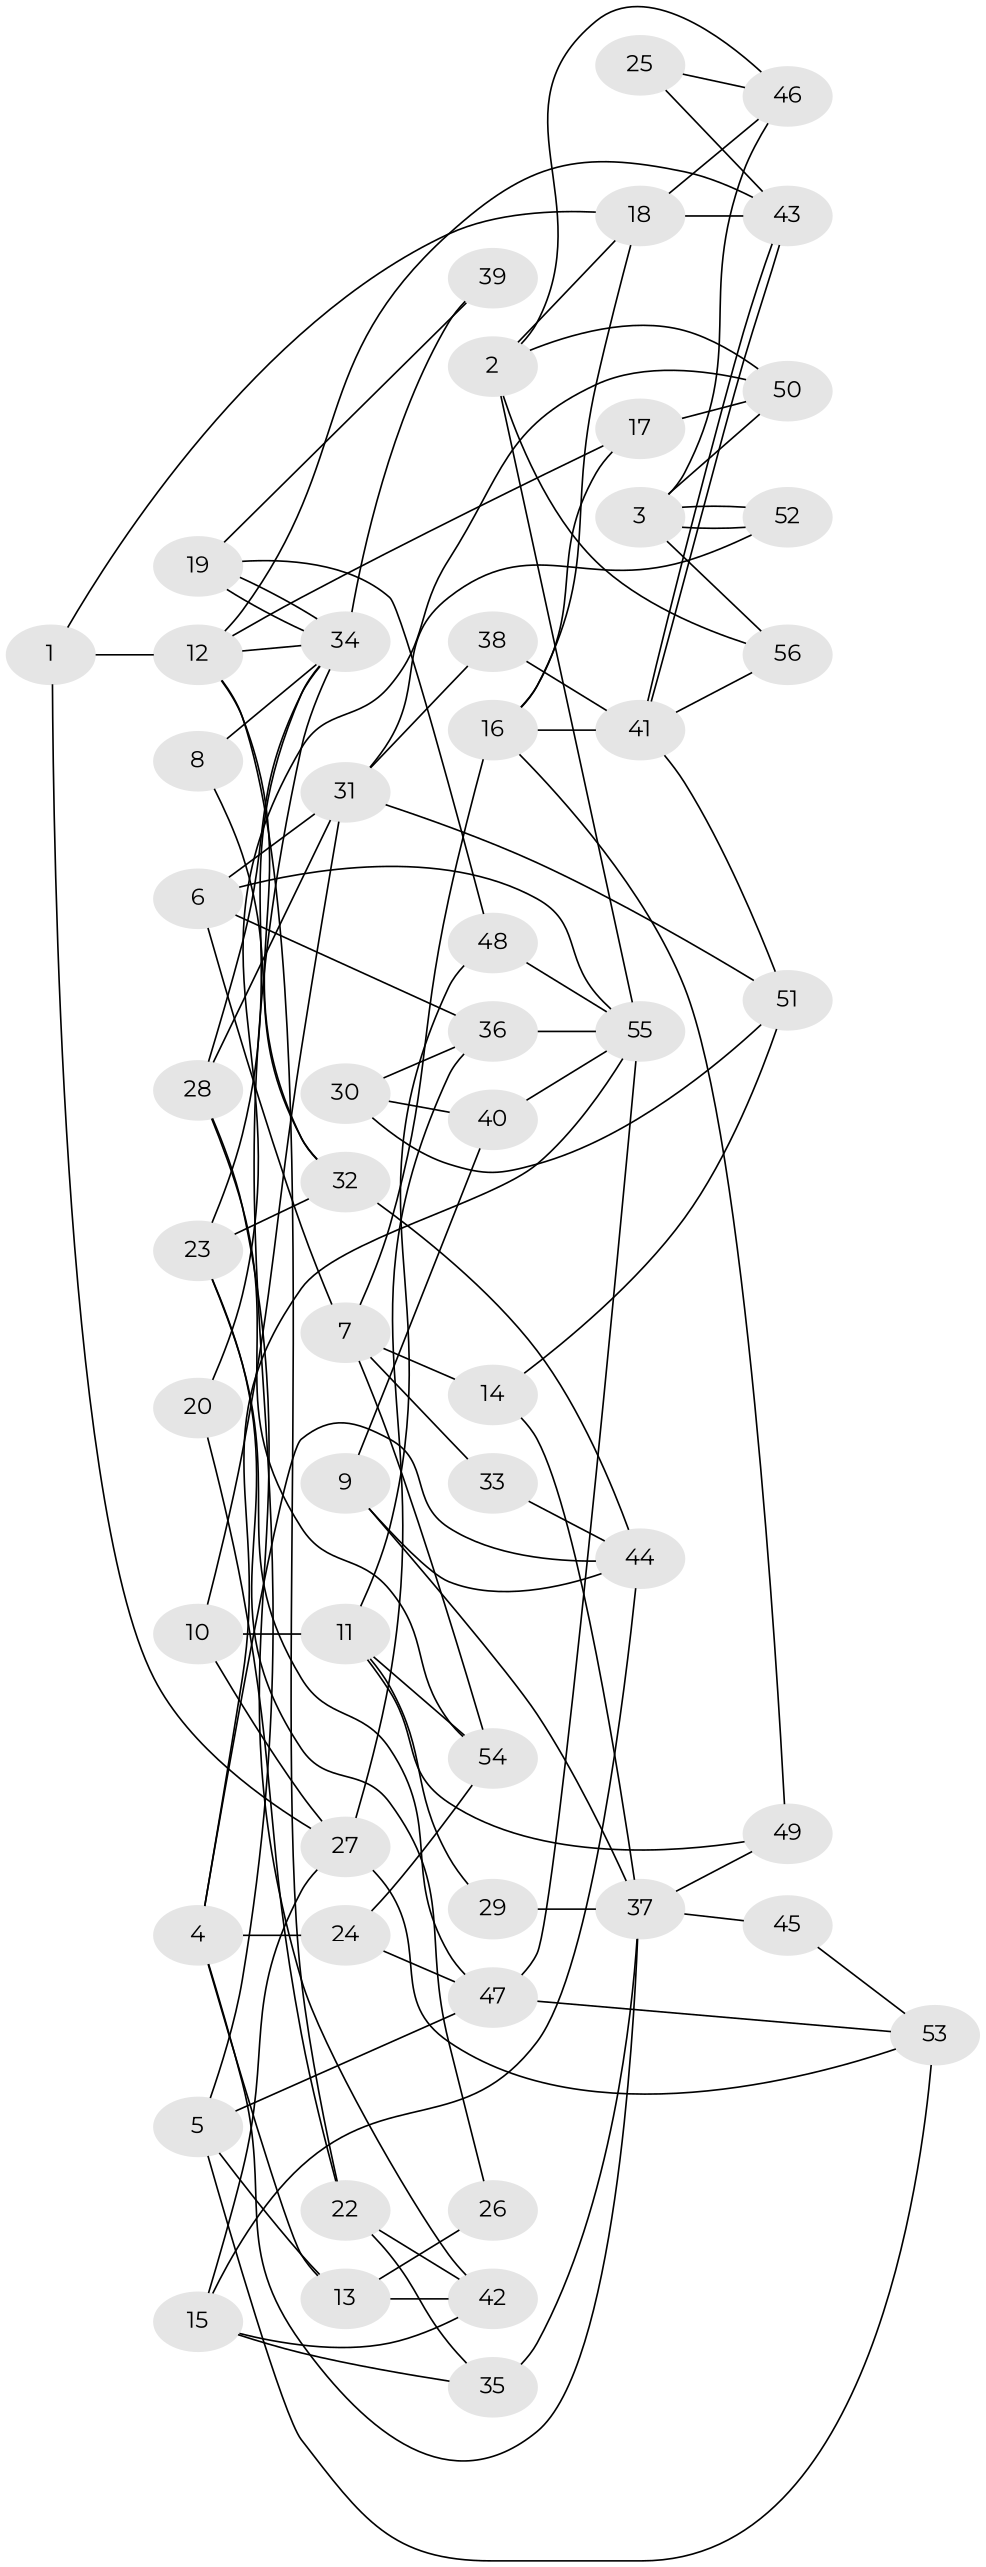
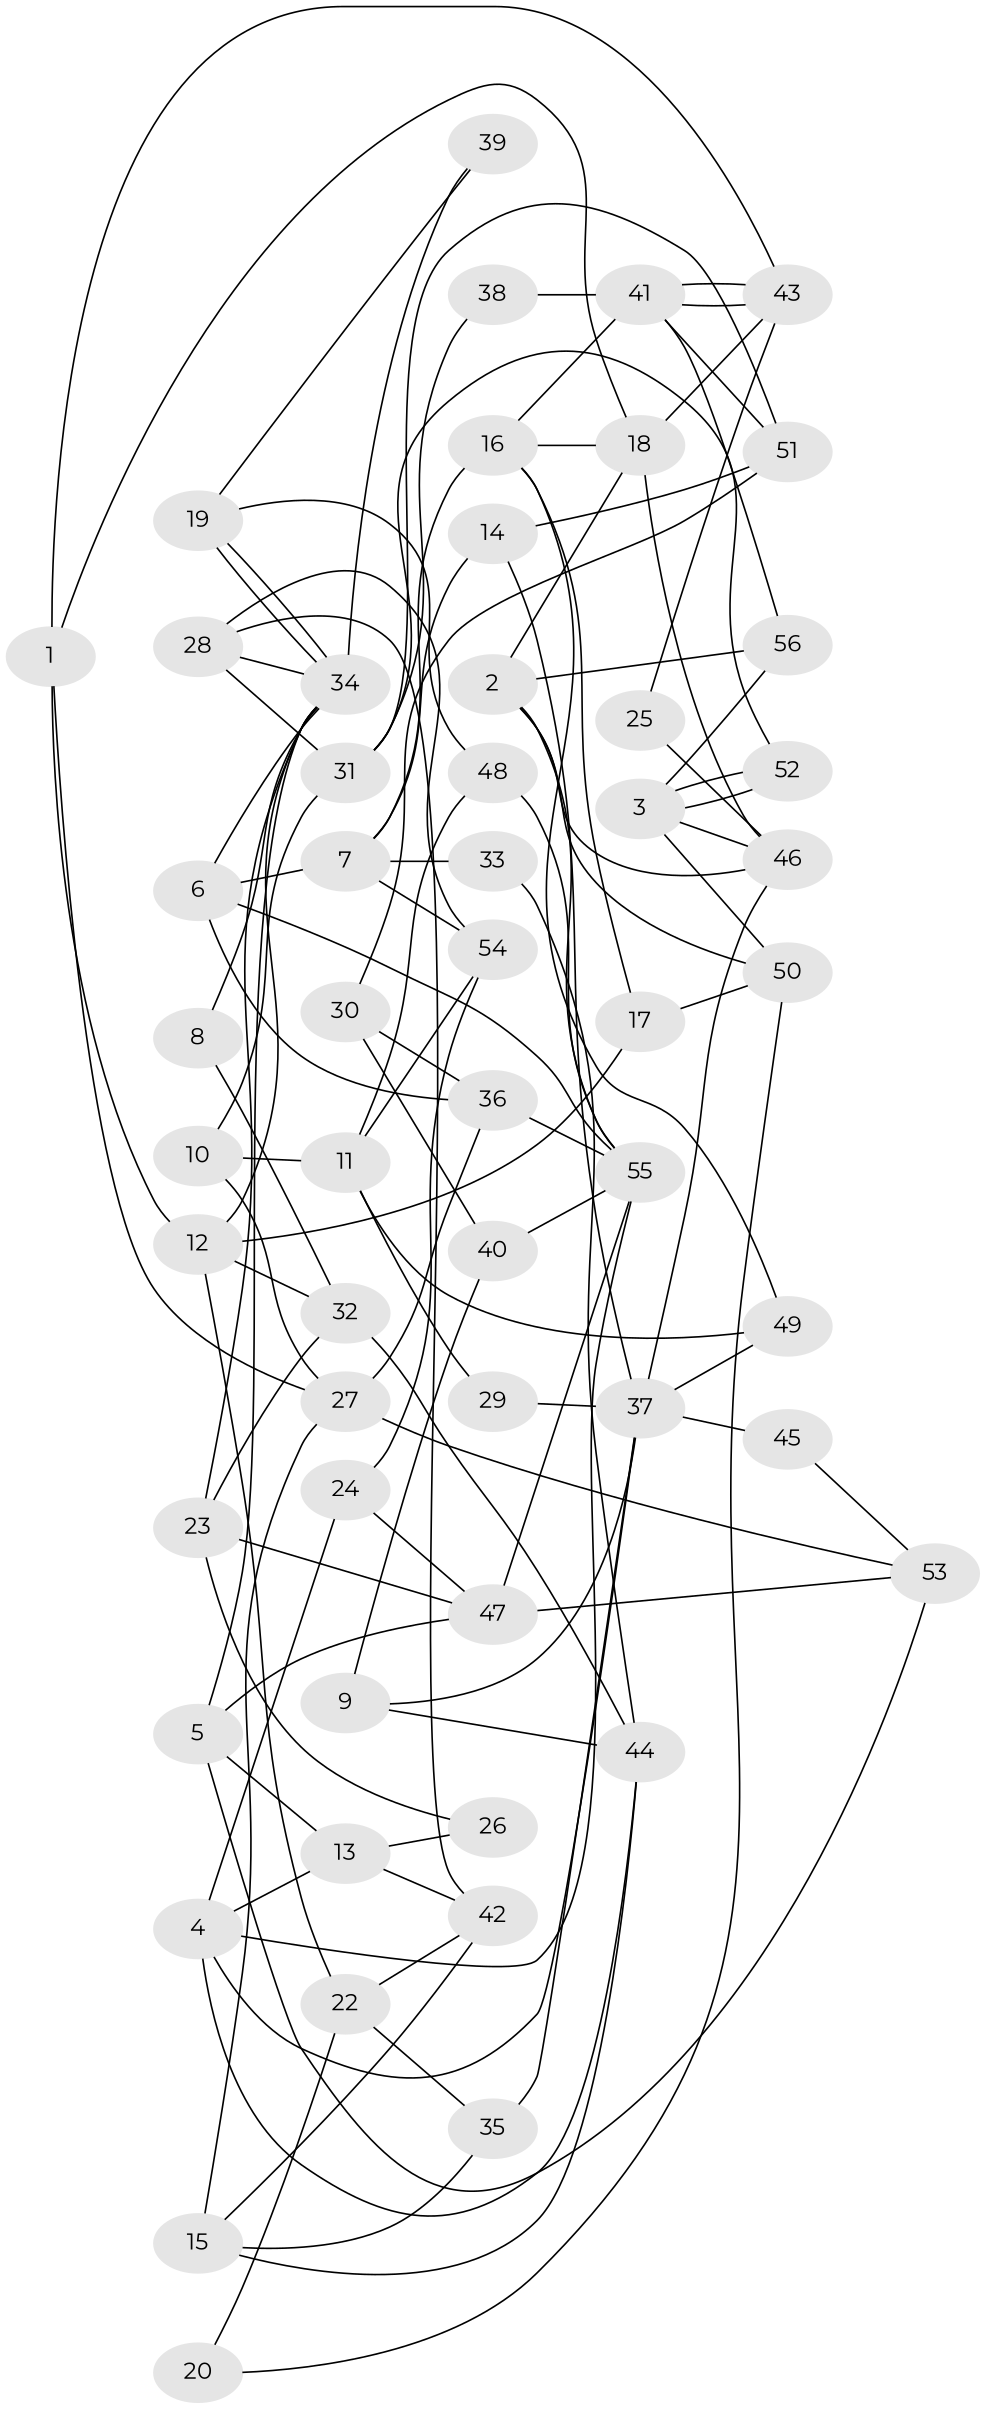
edge "43" -- "12": now "43" -- "1"
edge "31" -- "6": now "34" -- "6"
edge "46" -- "37": added
